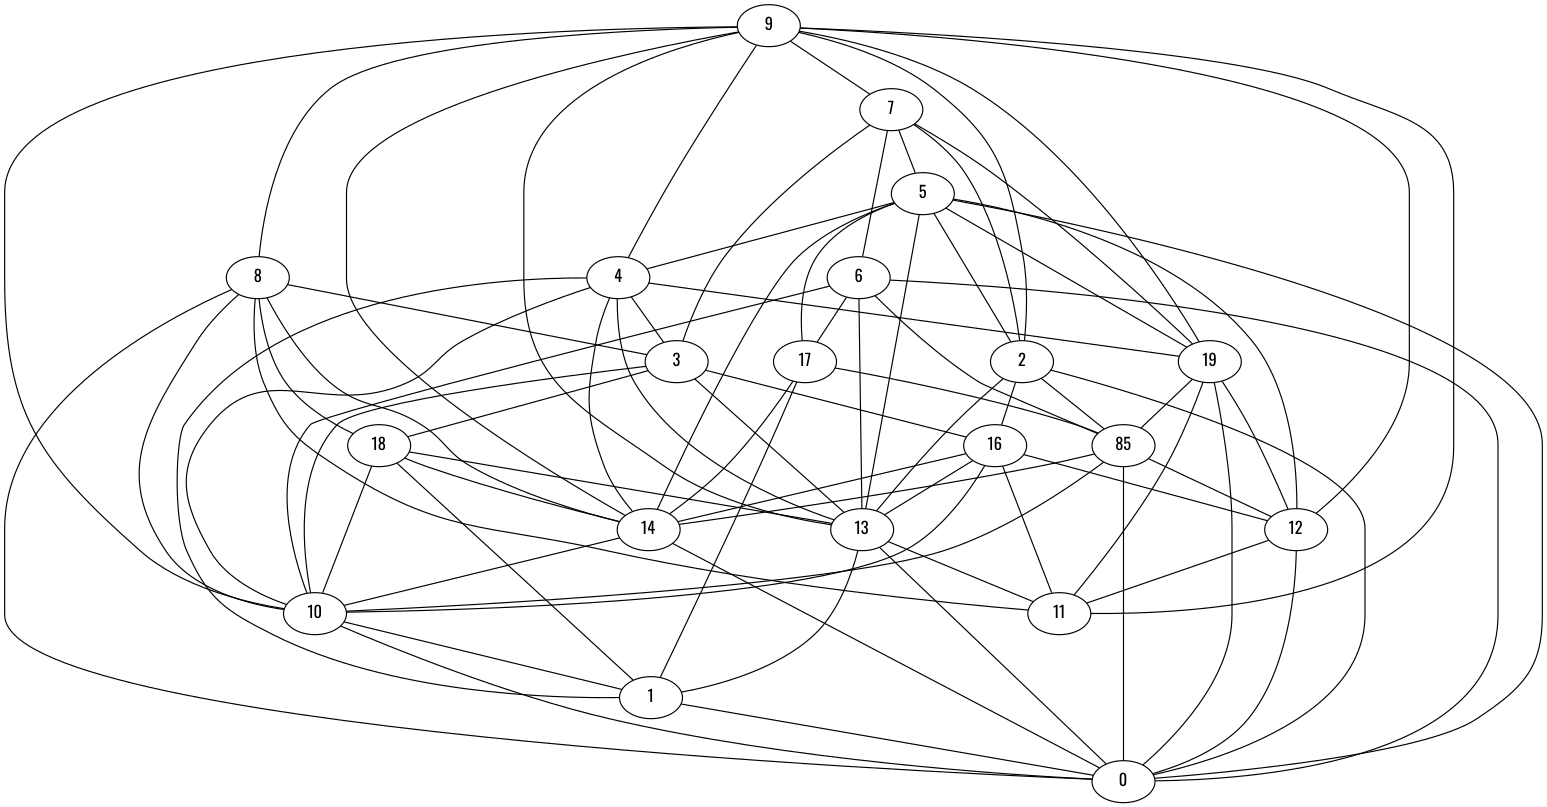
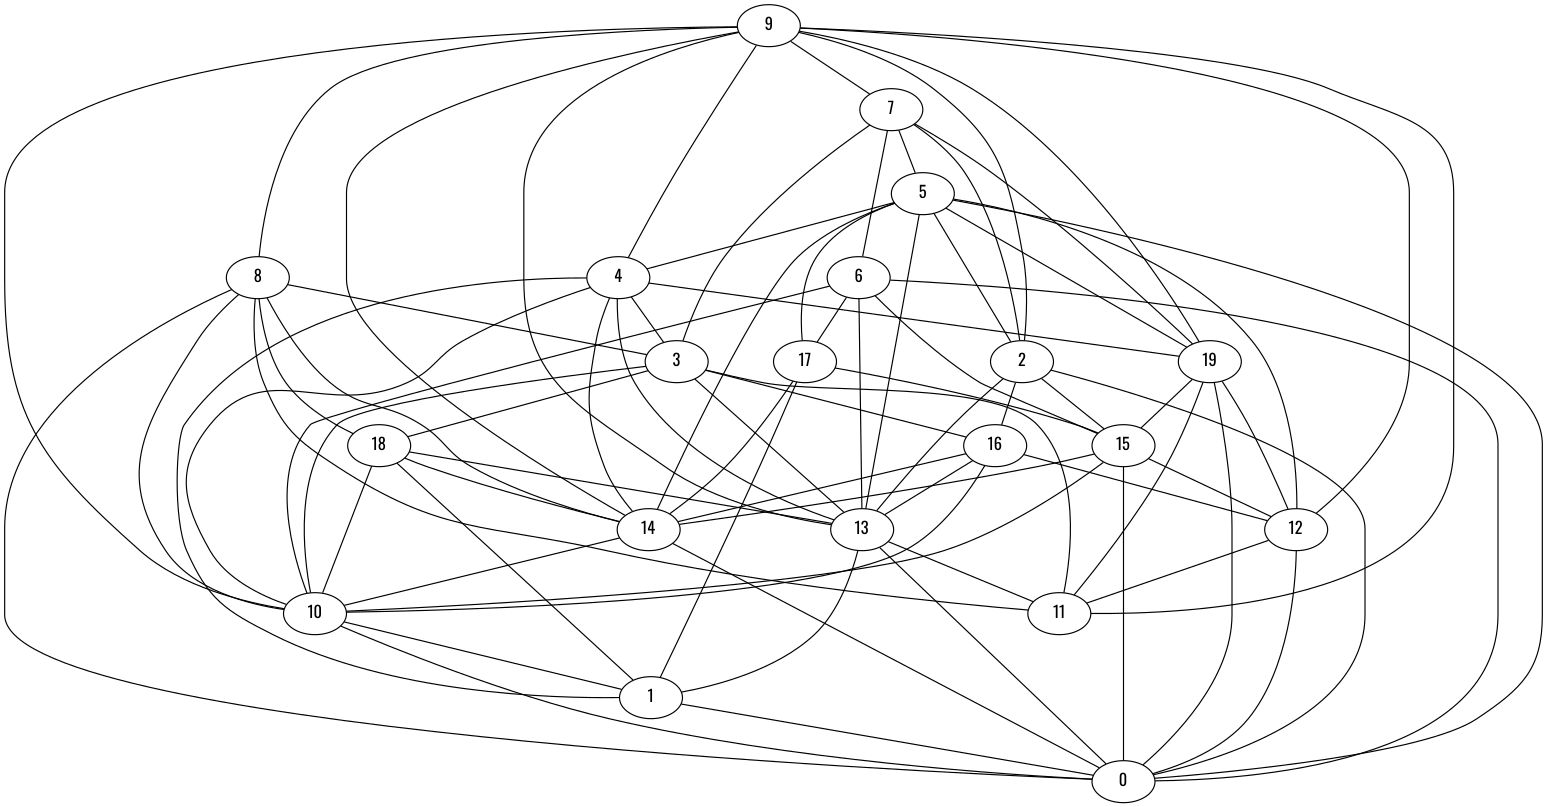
node "85": label "85" -> "15"
edge "16" -- "11": now "3" -- "11"
